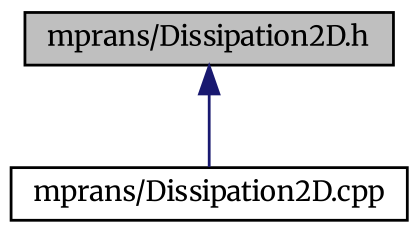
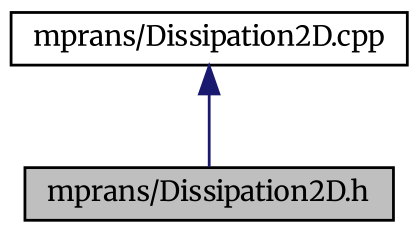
edge "mprans/Dissipation2D.cpp" -> "mprans/Dissipation2D.h": reversed
